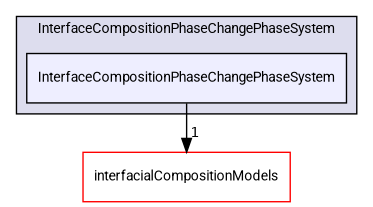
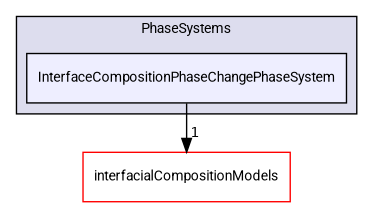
cluster "InterfaceCompositionPhaseChangePhaseSystem": label "InterfaceCompositionPhaseChangePhaseSystem" -> "PhaseSystems"
